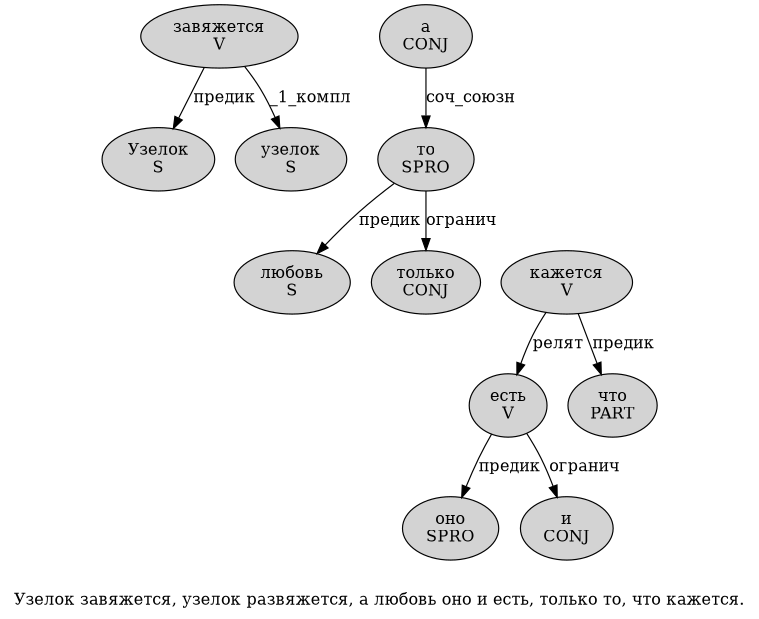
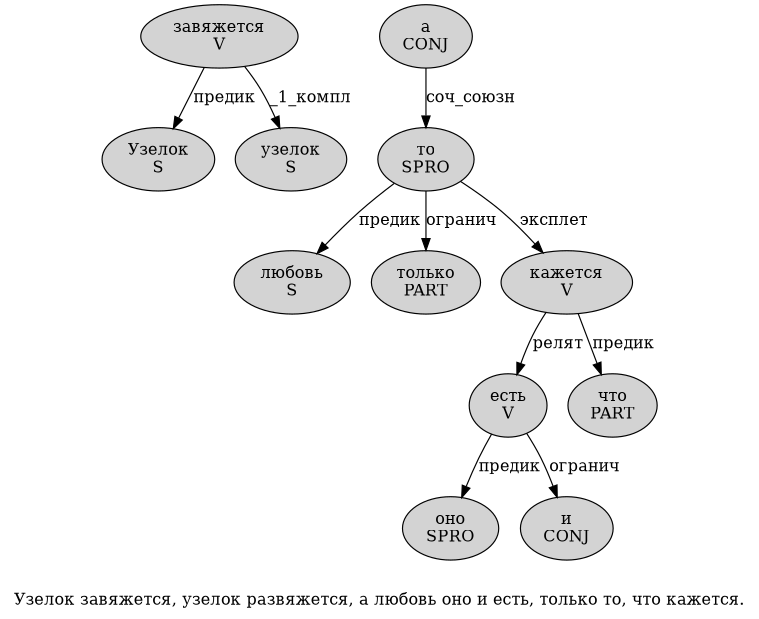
edge "то SPRO" -> "кажется V": added, label "эксплет"
node "только CONJ": label "только CONJ" -> "только PART"
